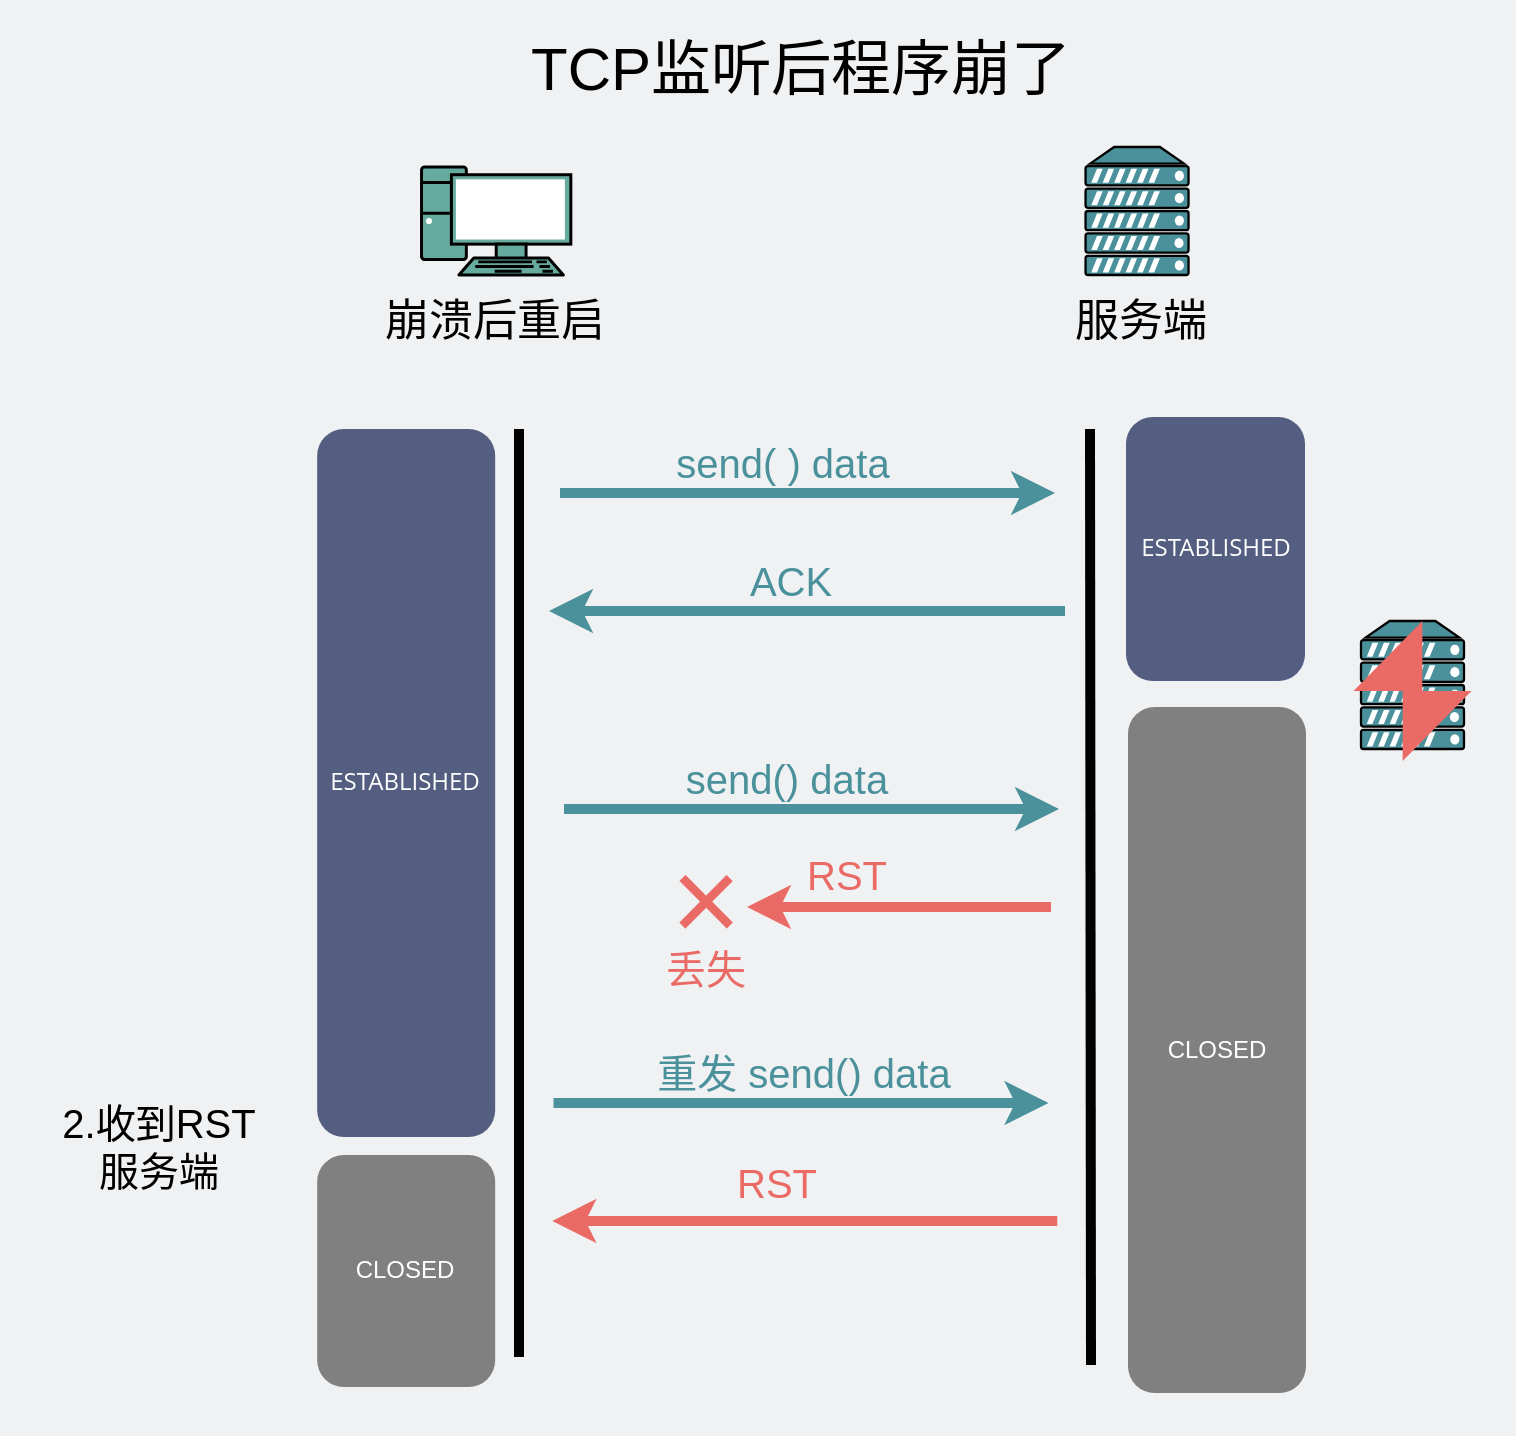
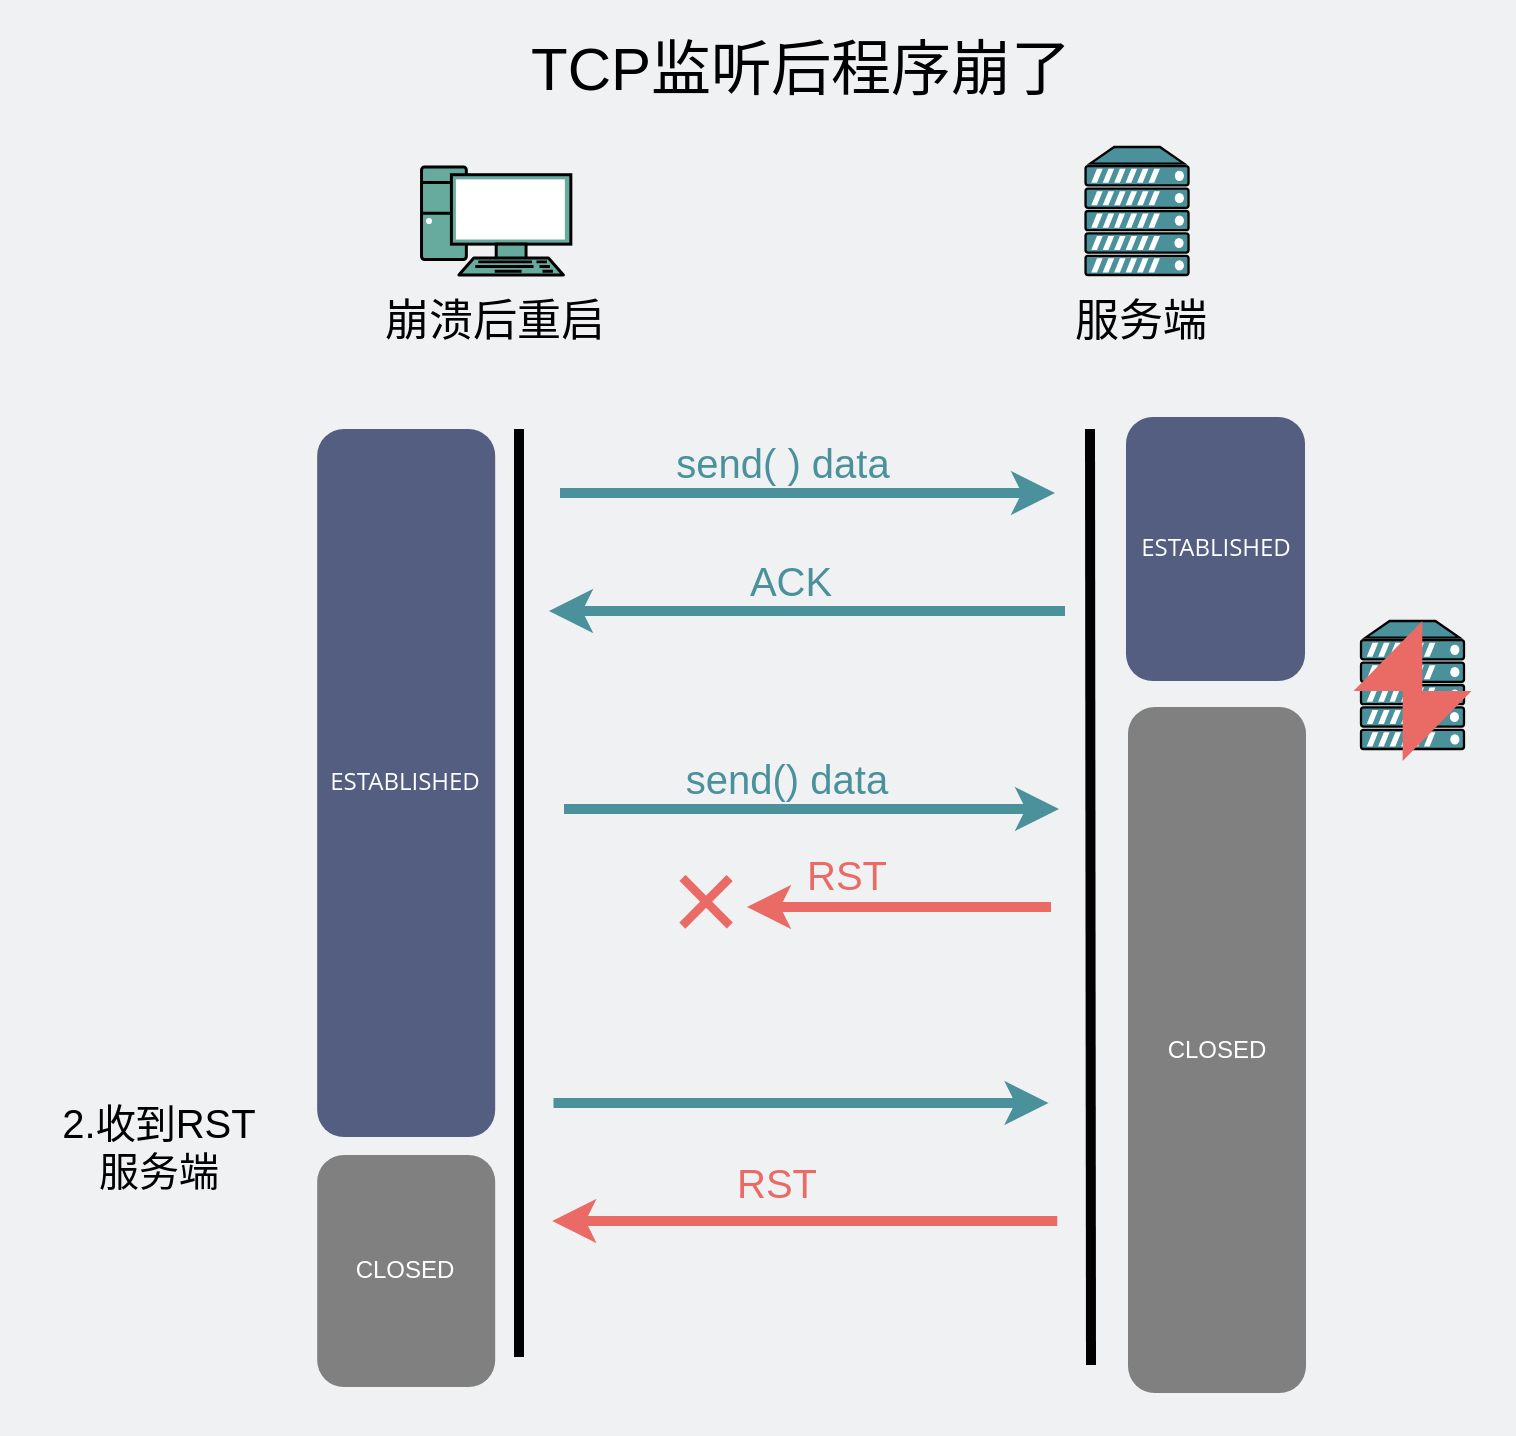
node "丢失": removed
node "重发 send() data": removed
